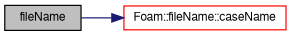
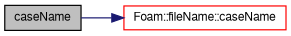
node "fileName": label "fileName" -> "caseName"
